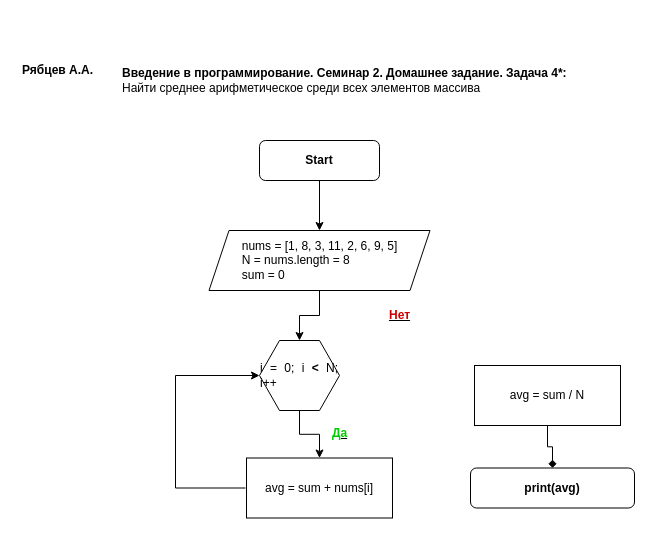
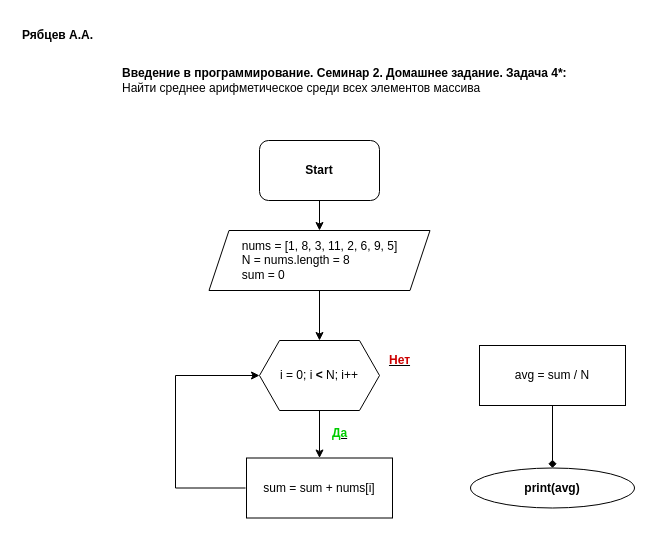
node "Рябцев А.А.": moved (66, 71) -> (66, 36)
node "Start": size 120x40 -> 120x60
node "Нет": moved (400, 316) -> (400, 361)
node "i = 0; i < N; i++": size 80x70 -> 120x70
node "avg = sum / N": moved (548, 396) -> (553, 376)
node "print(avg)": shape rounded rectangle -> ellipse
node "avg = sum + nums[i]": label "avg = sum + nums[i]" -> "sum = sum + nums[i]"
